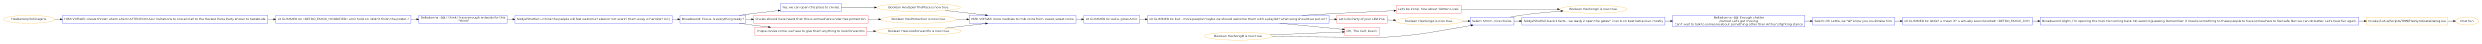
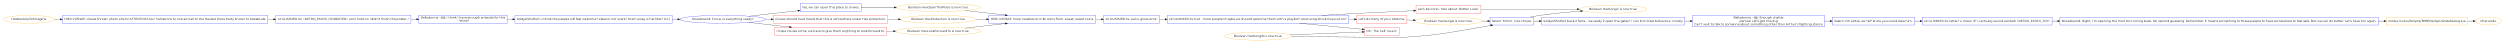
node "Broadsword: Focus. Is everything ready?": shape box -> ellipse
node "Chat fun.": label "Chat fun." -> "Chat ends."
